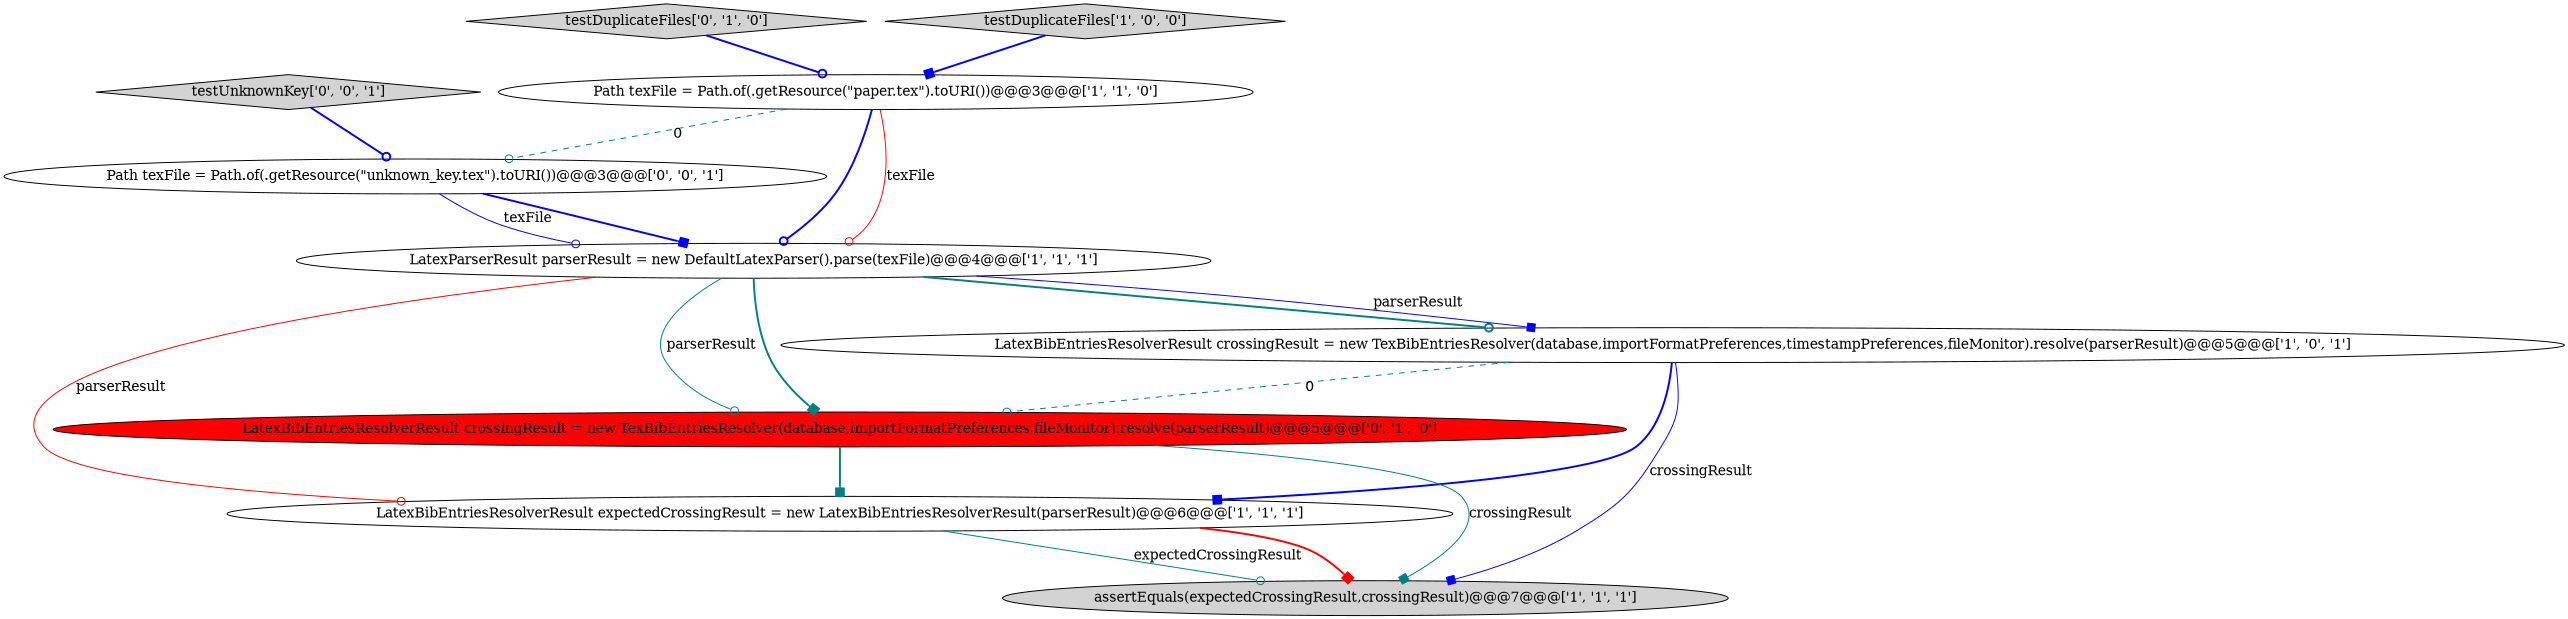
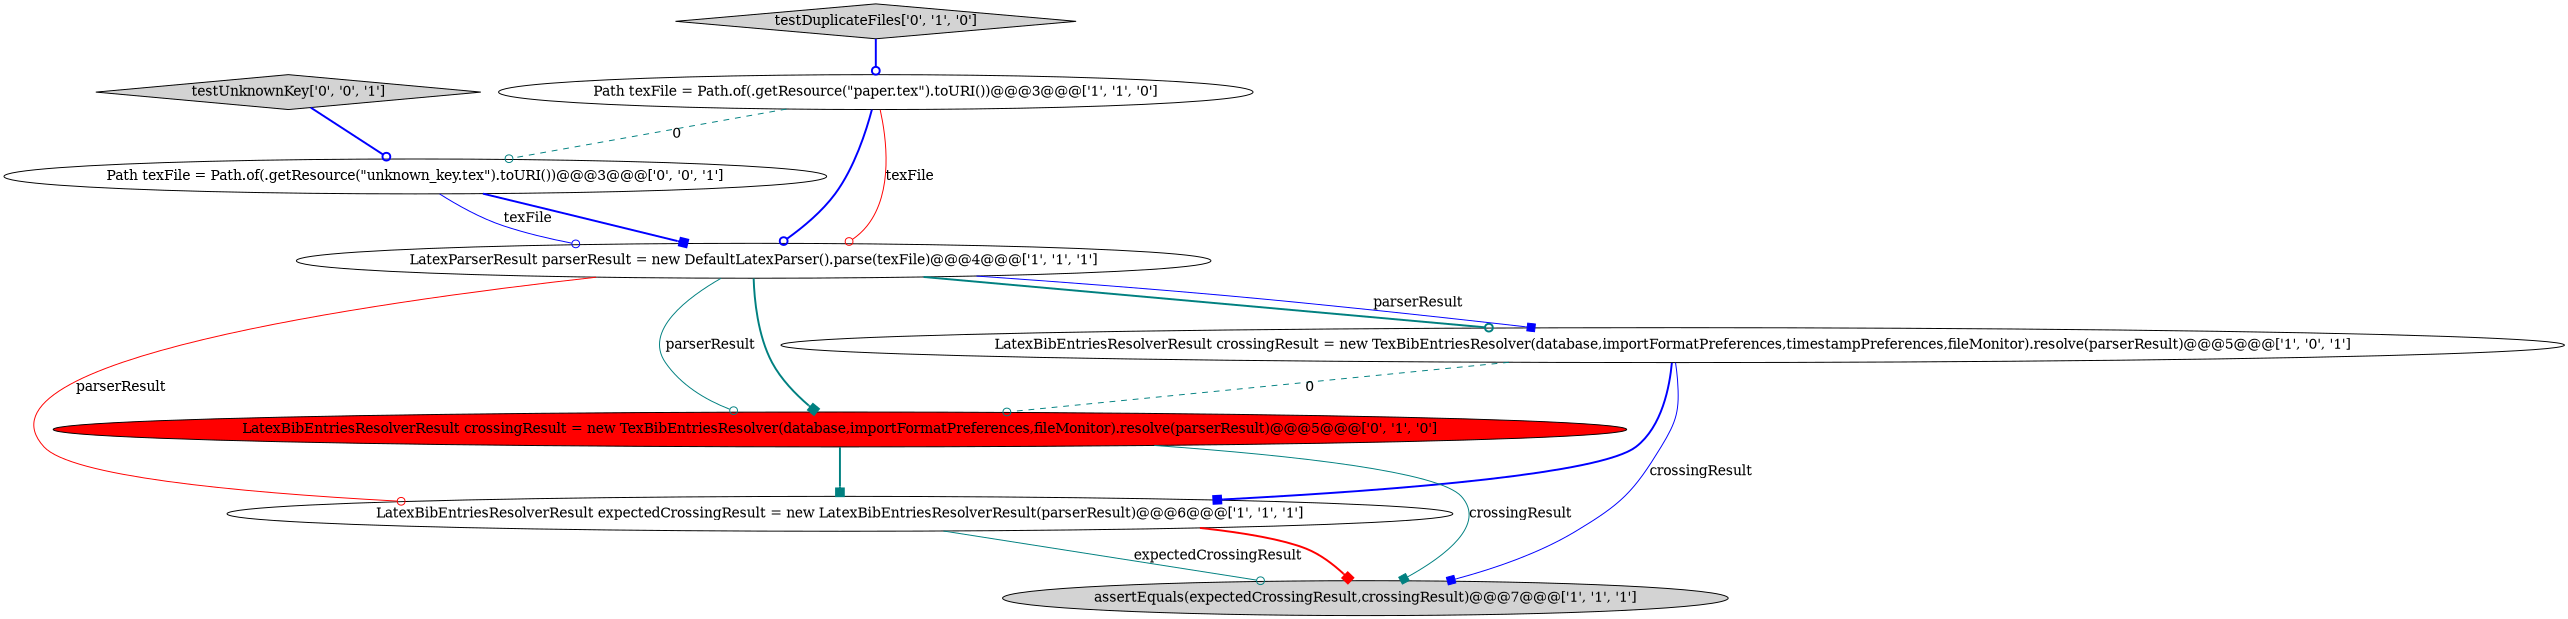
node "testDuplicateFiles['1', '0', '0']": removed
